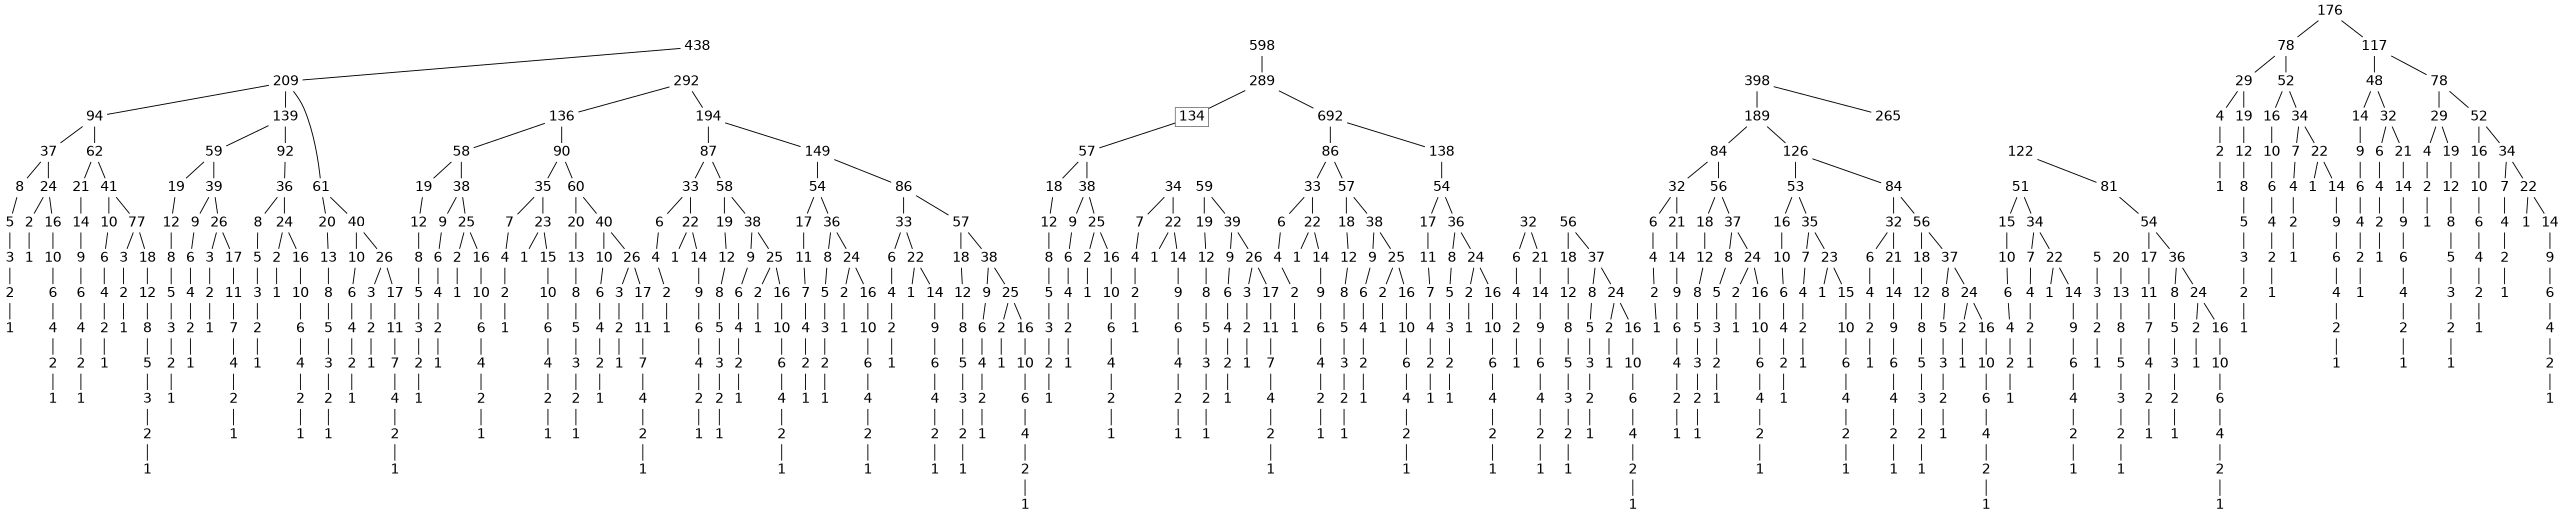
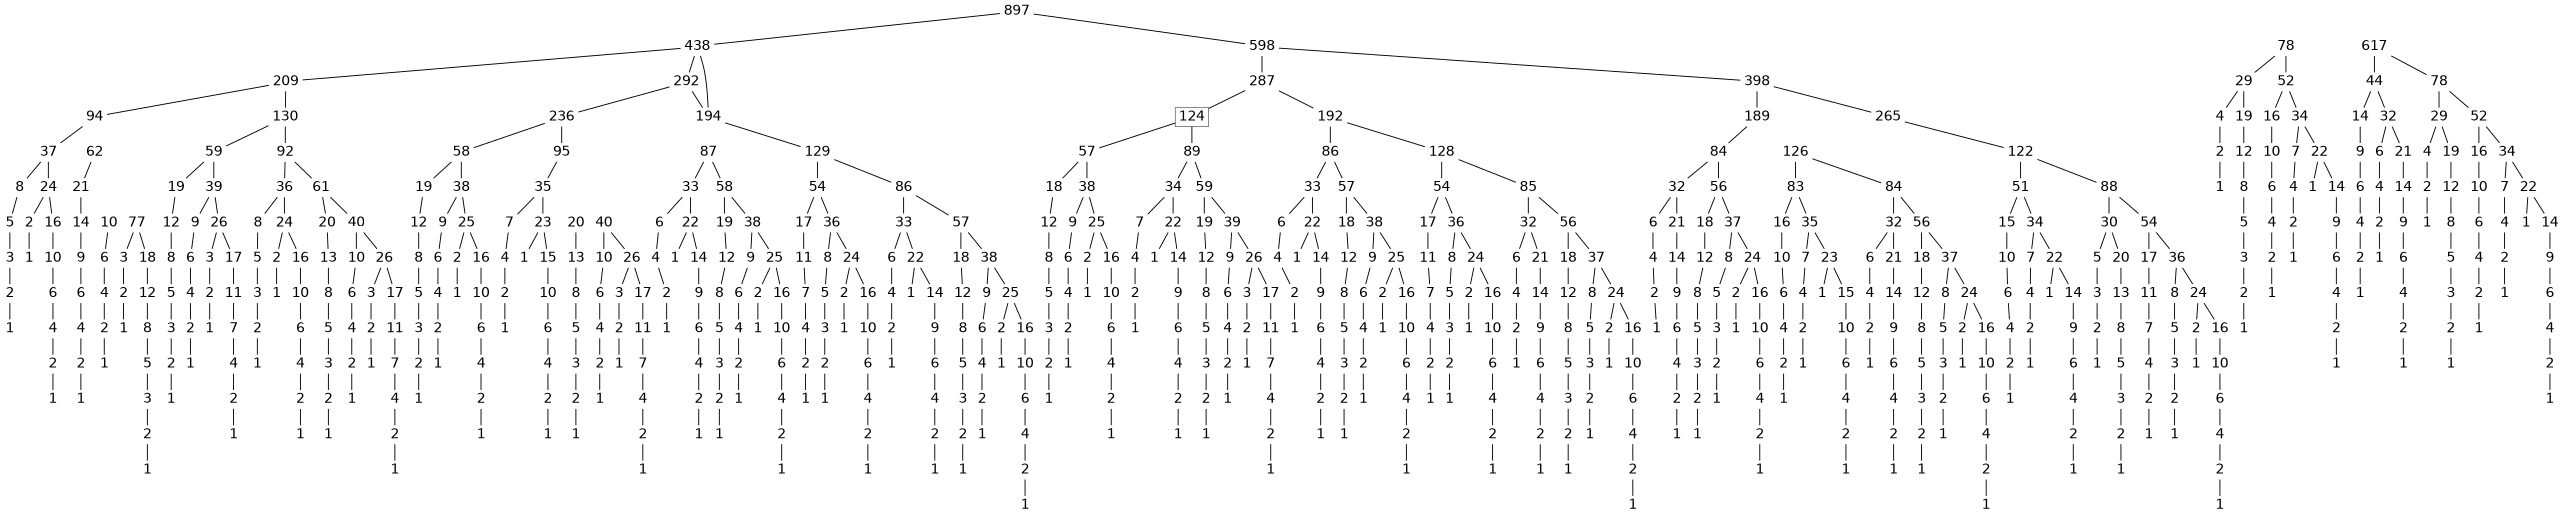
node "897": added
node "176": removed
node "117": label "117" -> "617"
edge "438" -- "292": added
edge "598" -- "398": added
node "289": label "289" -> "287"
node "48": label "48" -> "44"
node "139": label "139" -> "130"
node "136": label "136" -> "236"
node "134": label "134" -> "124"
node "692": label "692" -> "192"
edge "209" -- "61": now "92" -- "61"
edge "94" -- "62": removed
edge "194" -- "87": now "194" -- "438"
edge "189" -- "126": removed
edge "265" -- "122": added
node "90": label "90" -> "95"
node "149": label "149" -> "129"
node "89": added
node "138": label "138" -> "128"
edge "122" -- "51": added
node "41": removed
node "60": removed
node "85": added
node "53": label "53" -> "83"
node "81": label "81" -> "88"
node "30": added
